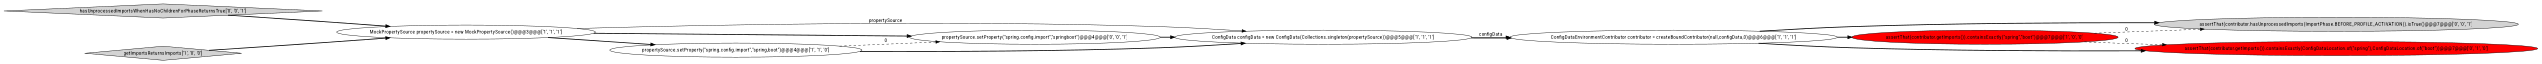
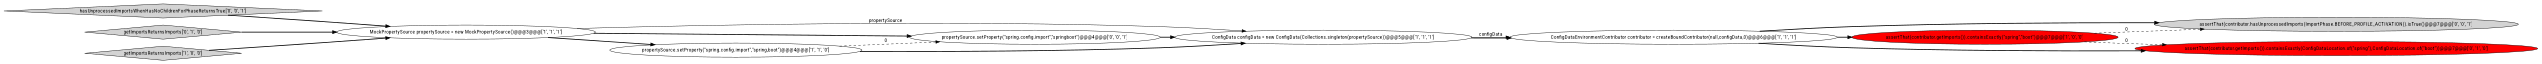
node "getImportsReturnsImports['0', '1', '0']": added
